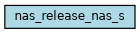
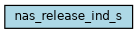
node "nas_release_nas_s": label "nas_release_nas_s" -> "nas_release_ind_s"
